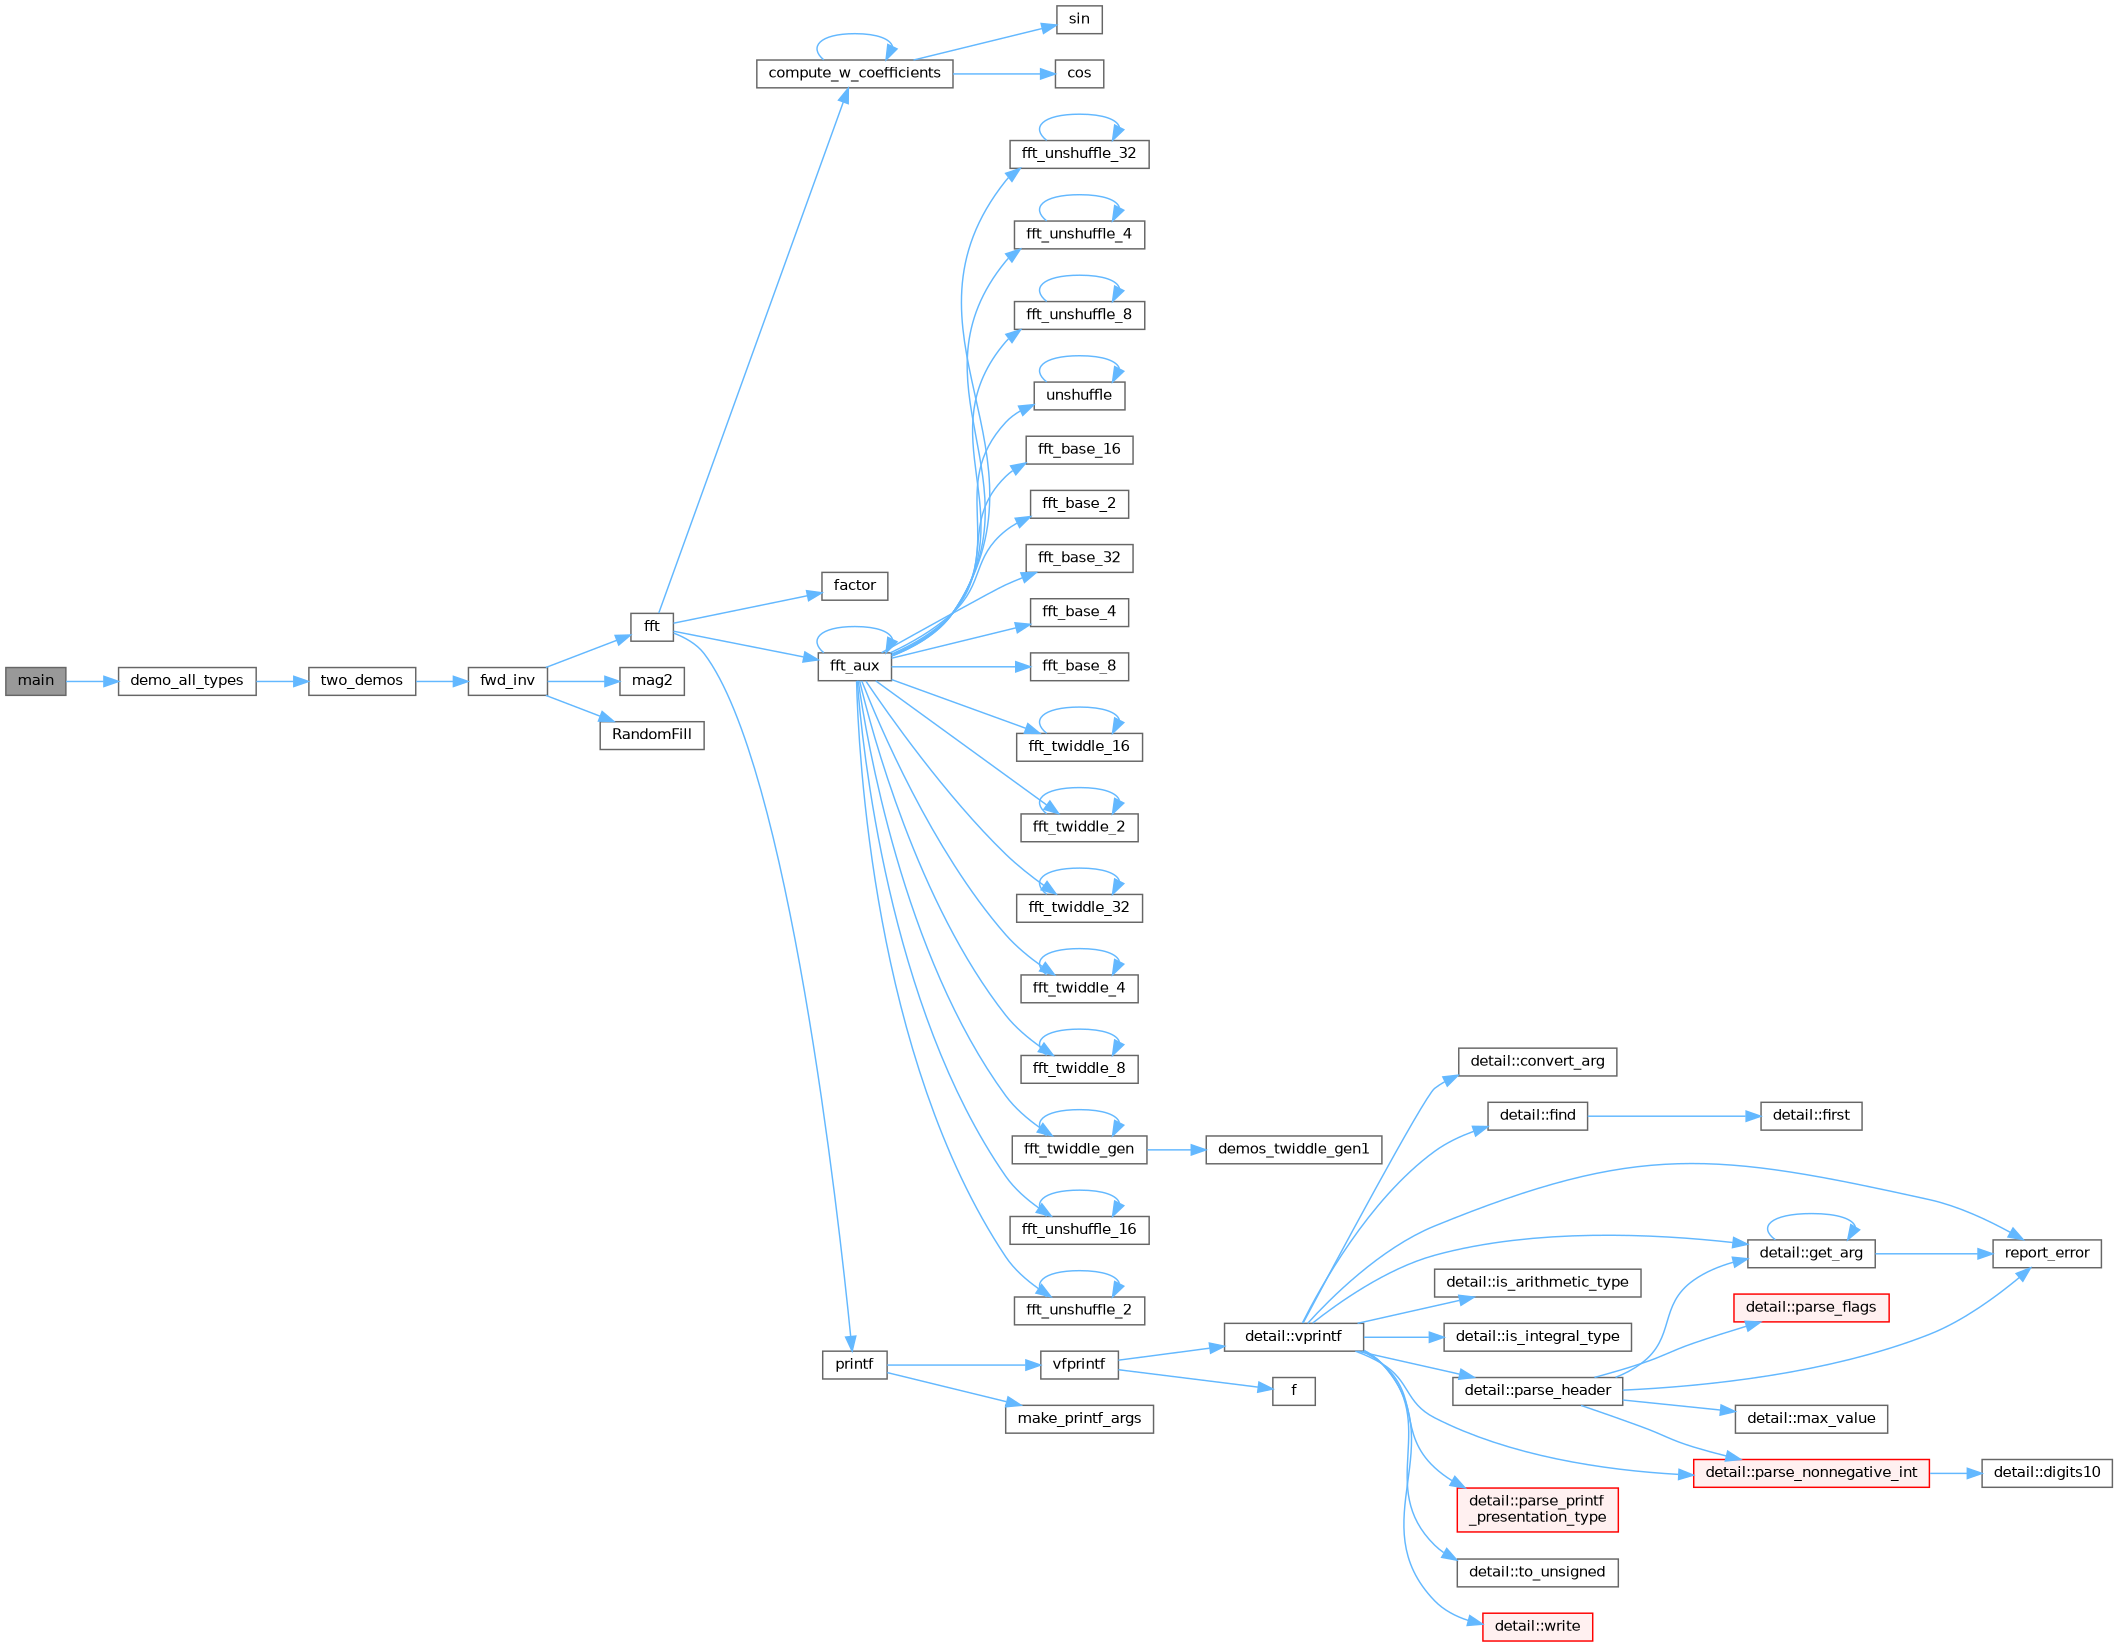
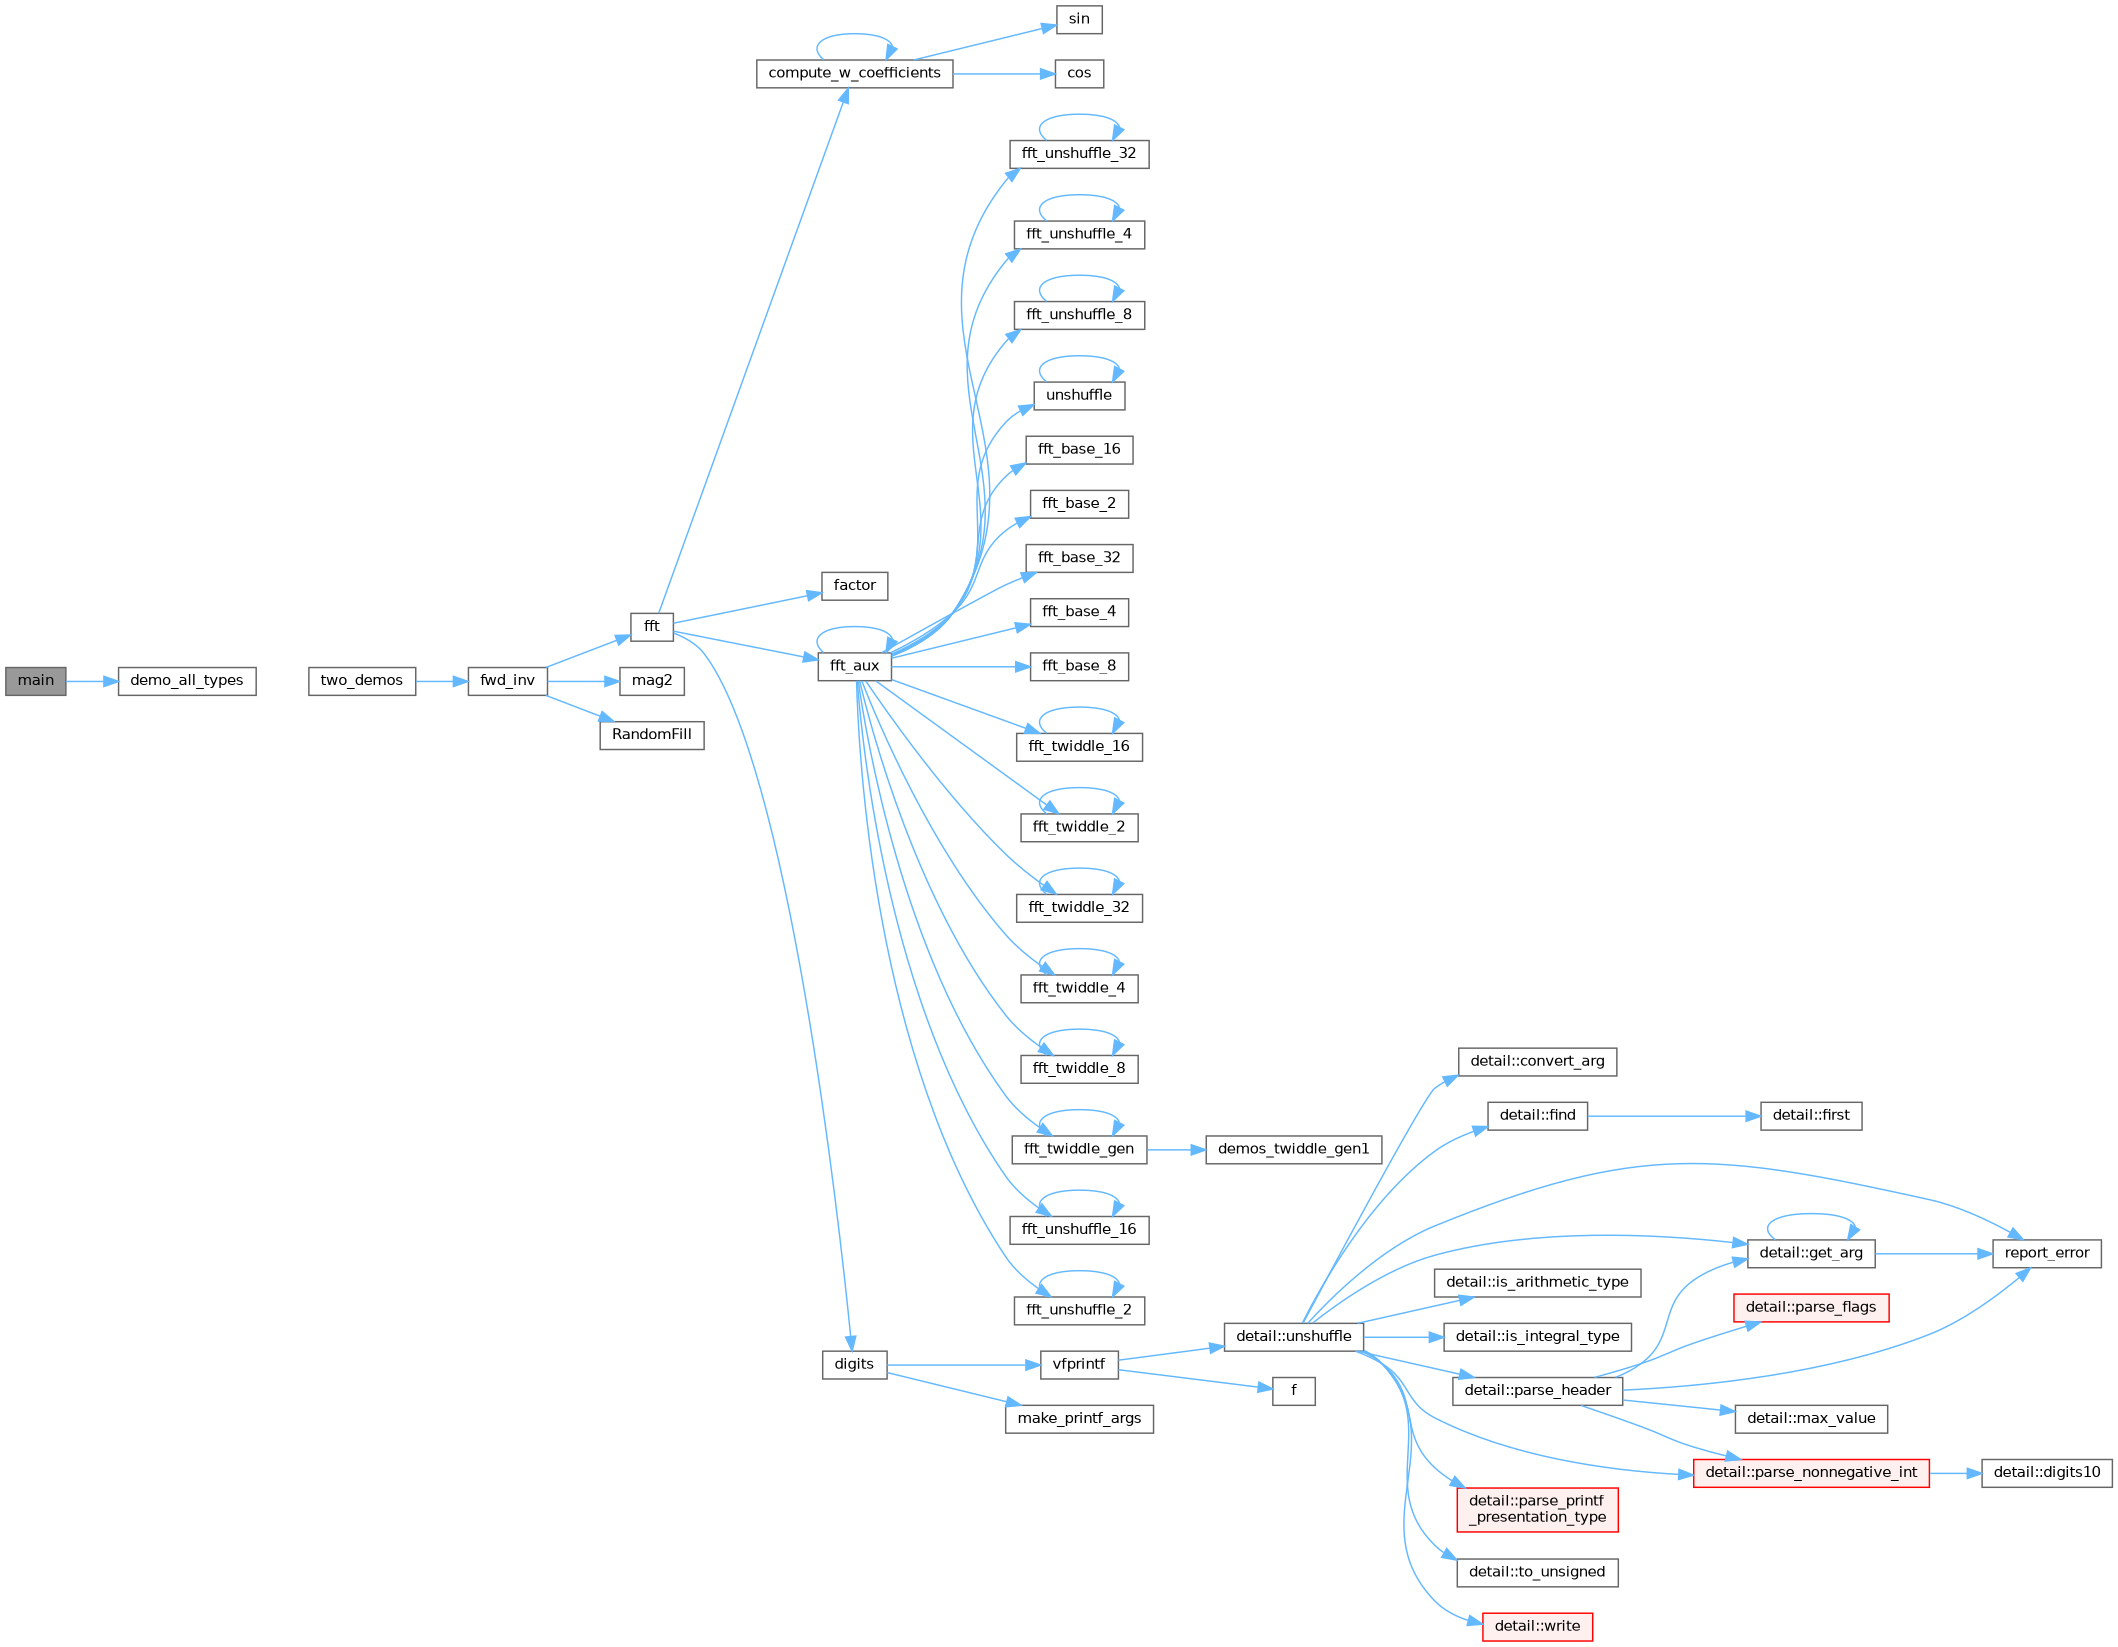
edge "demo_all_types" -> "two_demos": removed
node "detail::vprintf": label "detail::vprintf" -> "detail::unshuffle"
node "printf": label "printf" -> "digits"
